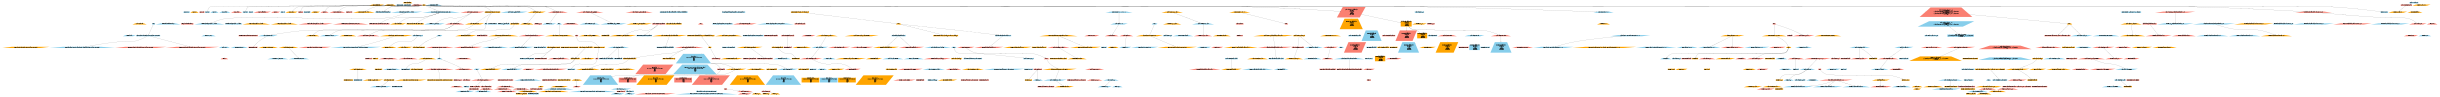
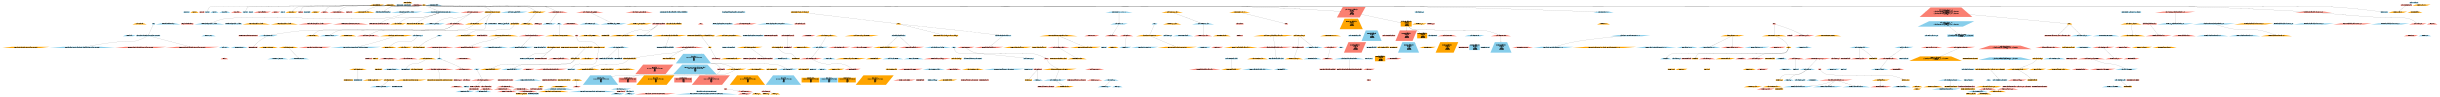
node "(<operator>.fieldAccess,elems.wpa_ie_len)": fillcolor orange -> salmon
